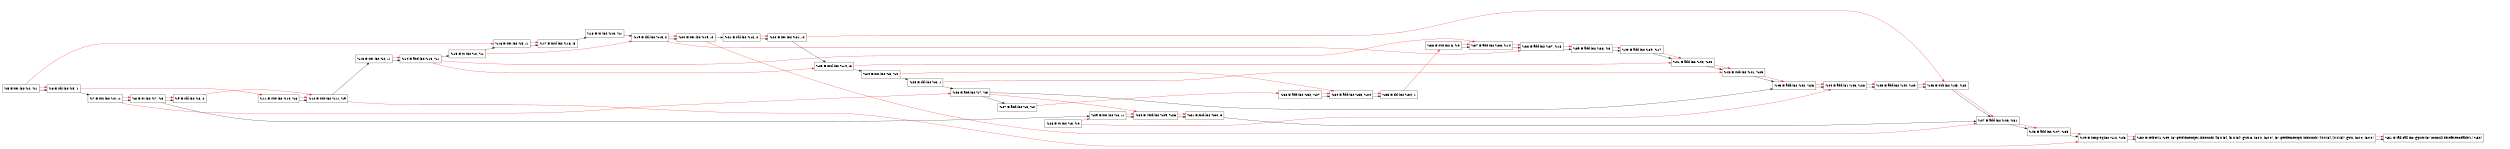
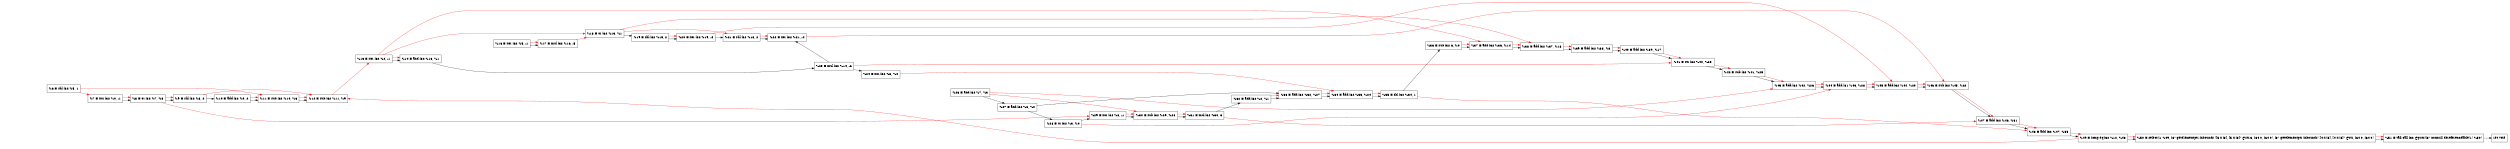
edge "%18 = or i32 %13, %1" -> "%21 = shl i32 %18, 2": added
edge "%13 = xor i32 %2, -1" -> "%18 = or i32 %13, %1": added
edge "%17 = mul i32 %16, -5" -> "%18 = or i32 %13, %1": color black -> red
edge "%19 = shl i32 %15, 2" -> "%38 = add i32 %37, %18": now "%18 = or i32 %13, %1" -> "%38 = add i32 %37, %18"
edge "%22 = xor i32 %21, -4" -> "%23 = mul i32 %14, -6": reversed
node "%15 = or i32 %2, %1": removed
edge "%14 = and i32 %13, %1" -> "%37 = add i32 %36, %14": now "%13 = xor i32 %2, -1" -> "%37 = add i32 %36, %14"
node "%41 = add i32 %40, %23": label "%41 = add i32 %40, %23" -> "%41 = str i32 %40, %23"
edge "%35 = shl i32 %34, 1" -> "%36 = sub i32 6, %0": color red -> black
edge "%14 = and i32 %13, %1" -> "%23 = mul i32 %14, -6": color red -> black
edge "%12 = sub i32 %11, %9" -> "%13 = xor i32 %2, -1": color black -> red
node "%25 = shl i32 %3, 1": removed
node "%5 = xor i32 %2, %1": removed
edge "%6 = shl i32 %5, 1" -> "%7 = xor i32 %0, -1": color black -> red
edge "%27 = and i32 %3, %0" -> "%33 = add i32 %32, %27": color red -> black
node "%10 = add i32 %0, 2": added
node "%32 = add i32 %2, %1": added
edge "%26 = and i32 %7, %3" -> "%43 = add i32 %42, %26": color black -> red
edge "%7 = xor i32 %0, -1" -> "%26 = and i32 %7, %3": removed
edge "%27 = and i32 %3, %0" -> "%28 = or i32 %3, %0": added
node "%30 = void i32 %29, %26": label "%30 = void i32 %29, %26" -> "%30 = sub i32 %29, %26"
edge "%35 = shl i32 %34, 1" -> "%48 = add i32 %47, %35": added
edge "%28 = or i32 %3, %0" -> "%29 = xor i32 %8, -1": color red -> black
edge "%8 = or i32 %7, %3" -> "%29 = xor i32 %8, -1": color black -> red
edge "%31 = mul i32 %30, 3" -> "%47 = add i32 %46, %31": color black -> red
edge "%20 = xor i32 %19, -4" -> "%47 = add i32 %46, %31": now "%20 = xor i32 %19, -4" -> "%45 = add i32 %44, %20"
node "ret void": added
edge "%12 = sub i32 %11, %9" -> "%49 = icmp eq i32 %12, %48": reversed
